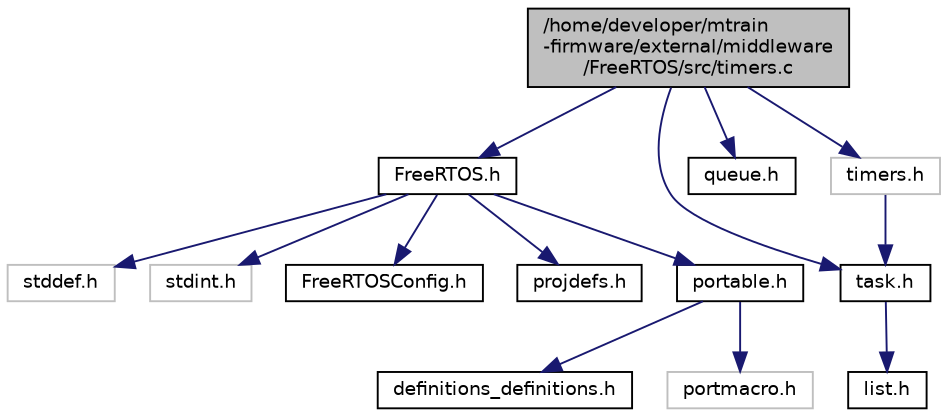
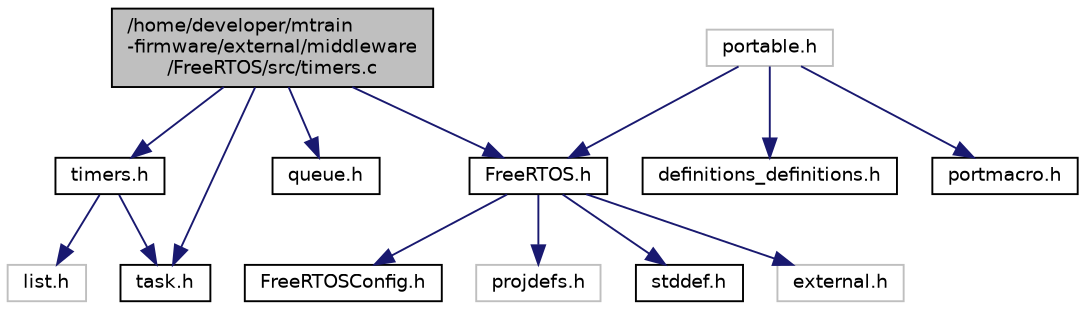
node "timers.h": color grey75 -> black
edge "FreeRTOS.h" -> "portable.h": reversed
node "stddef.h": color grey75 -> black
node "stdint.h": label "stdint.h" -> "external.h"
node "projdefs.h": color black -> grey75
node "portable.h": color black -> grey75
edge "task.h" -> "list.h": now "timers.h" -> "list.h"
node "portmacro.h": color grey75 -> black
node "list.h": color black -> grey75
